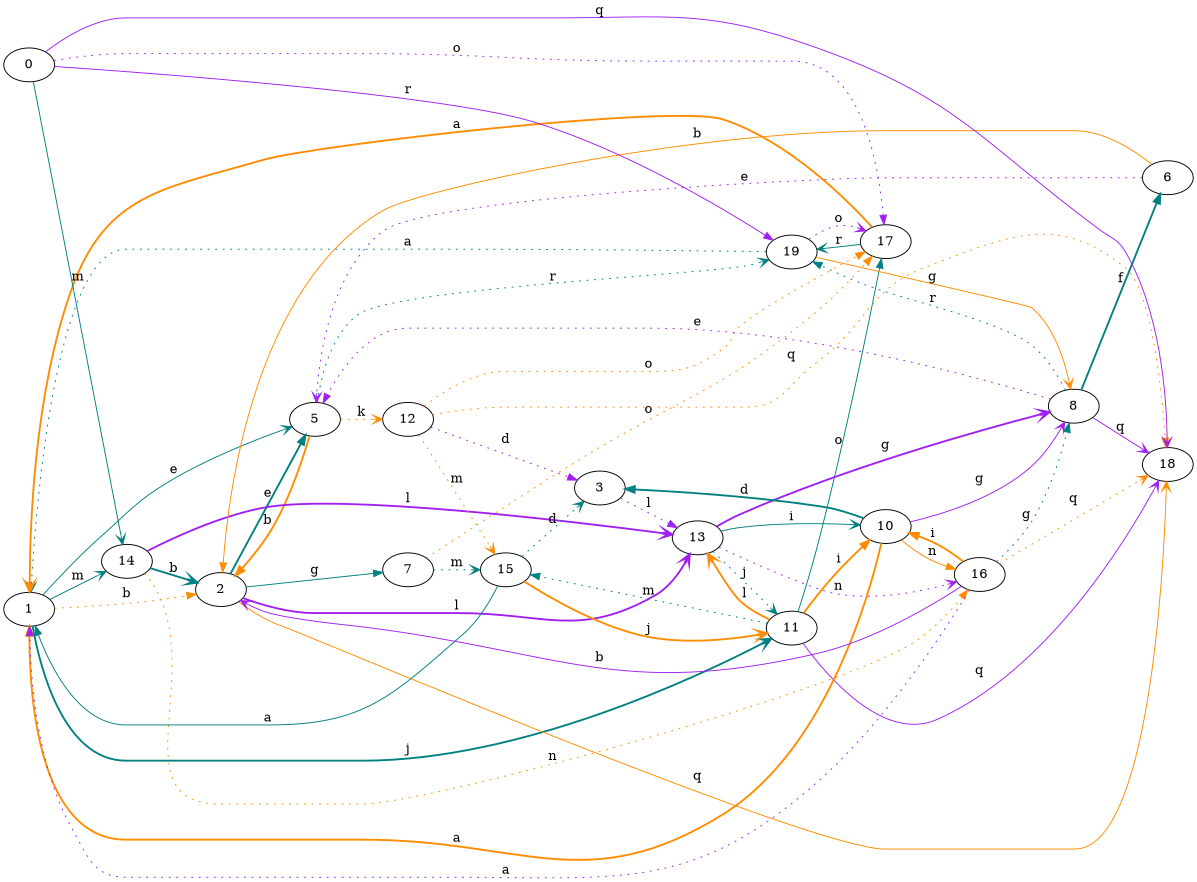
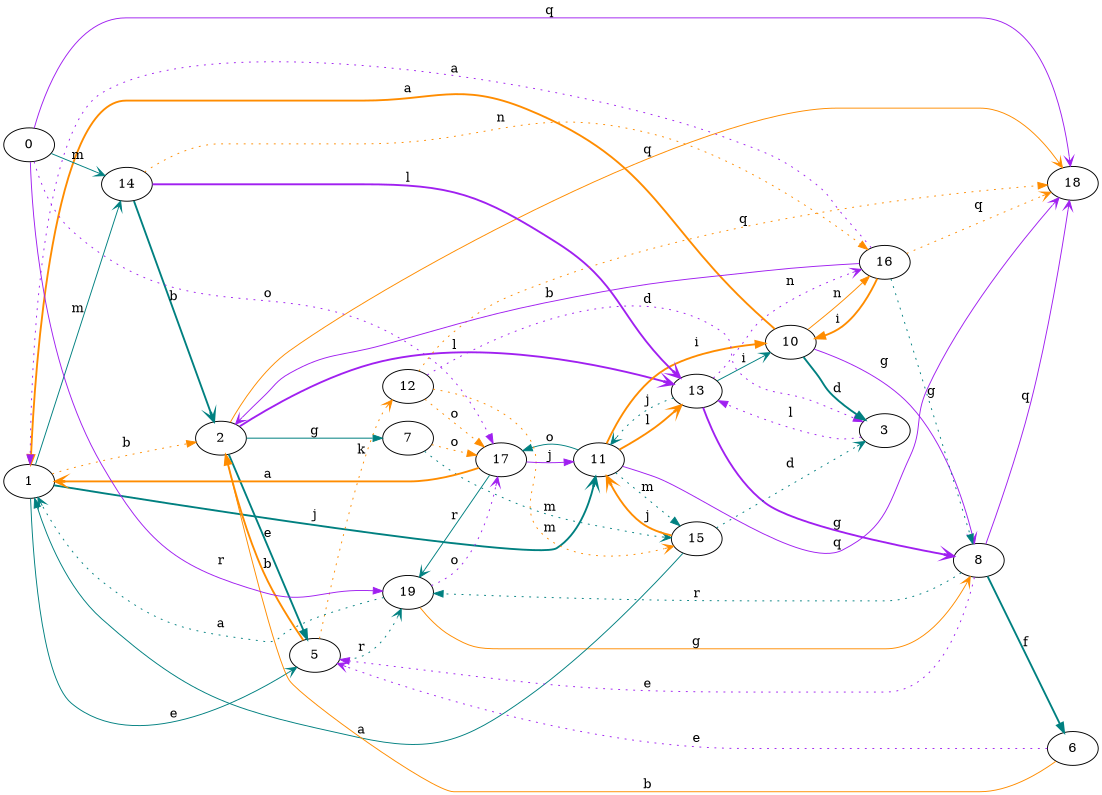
edge "17" -> "11": added, label "j"
